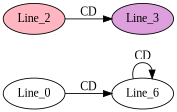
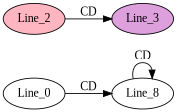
node "Line_6": label "Line_6" -> "Line_8"
